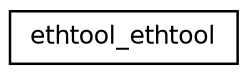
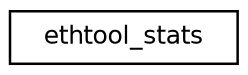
node "ethtool_ethtool": label "ethtool_ethtool" -> "ethtool_stats"
